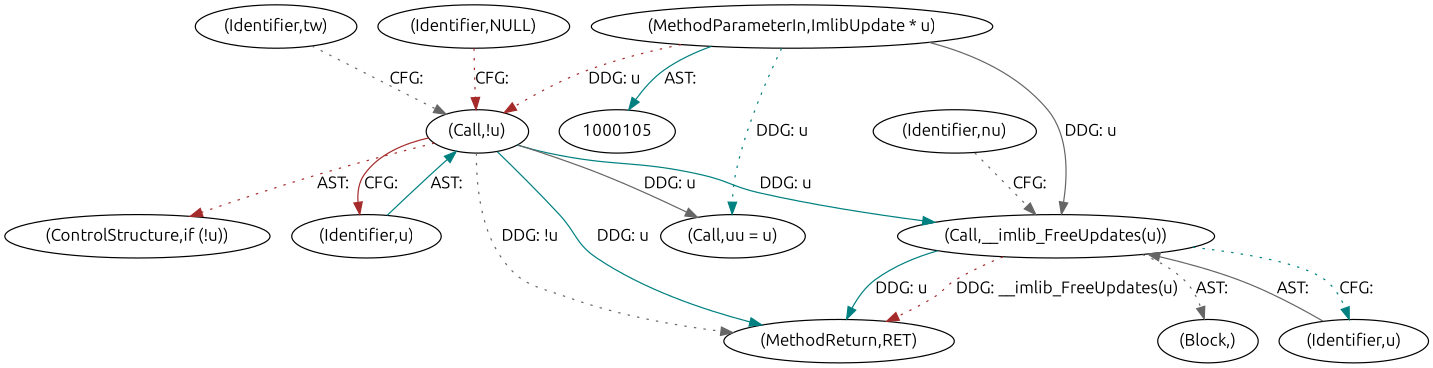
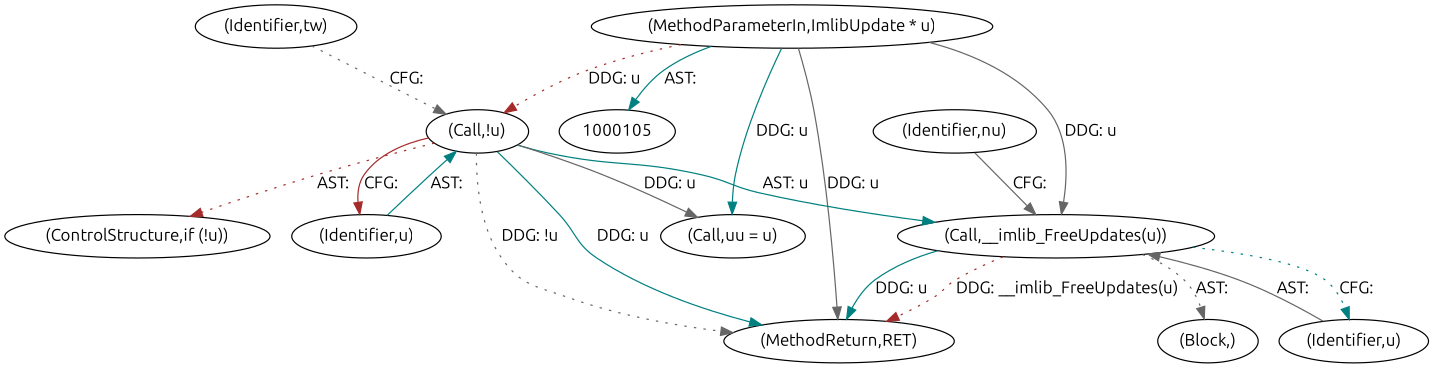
node "(Identifier,NULL)": removed
edge "(MethodParameterIn,ImlibUpdate * u)" -> "(Call,uu = u)": style dotted -> solid
edge "(MethodParameterIn,ImlibUpdate * u)" -> "(MethodReturn,RET)": added, label "DDG: u"
edge "(Identifier,nu)" -> "(Call,__imlib_FreeUpdates(u))": style dotted -> solid
edge "(Call,!u)" -> "(Call,__imlib_FreeUpdates(u))": label "DDG: u" -> "AST: u"
